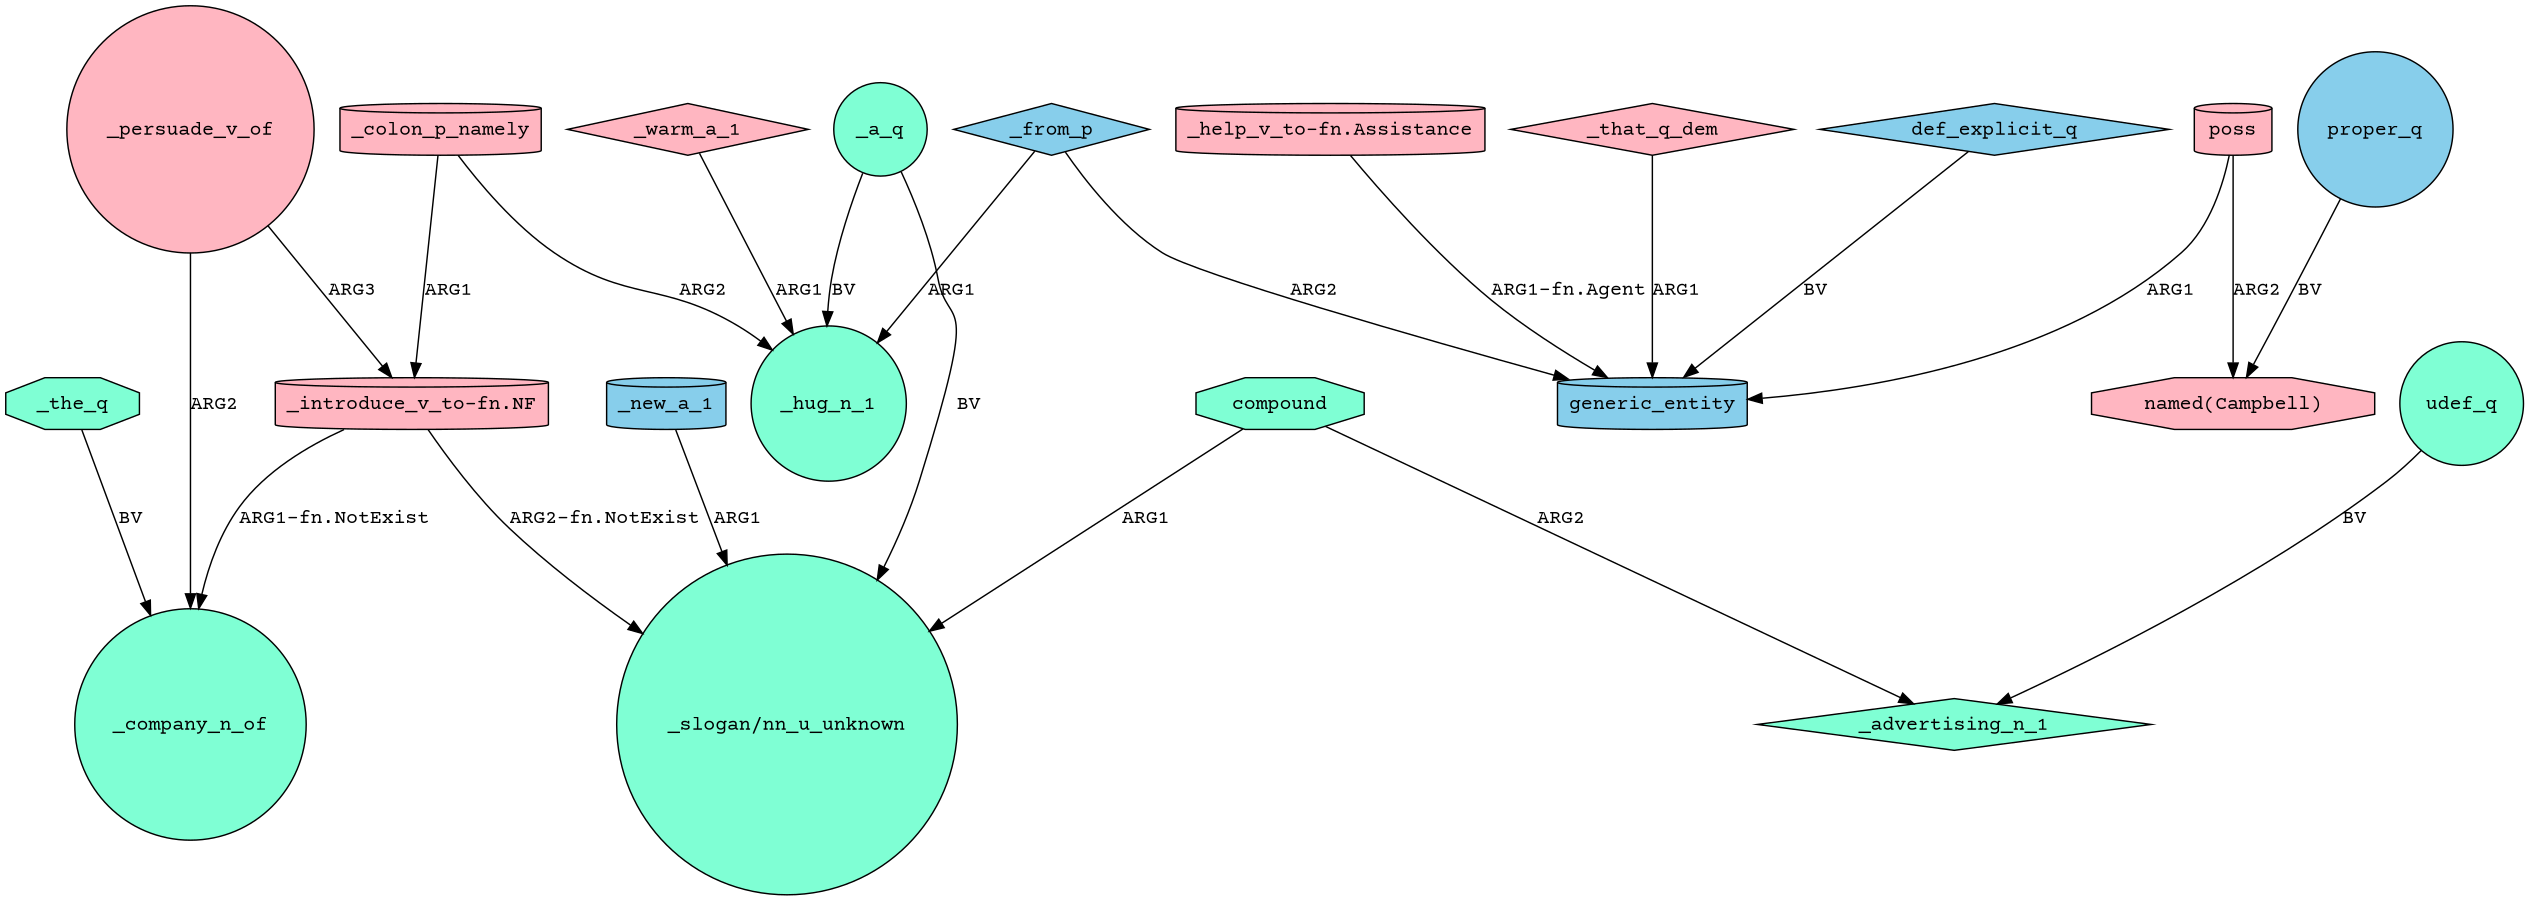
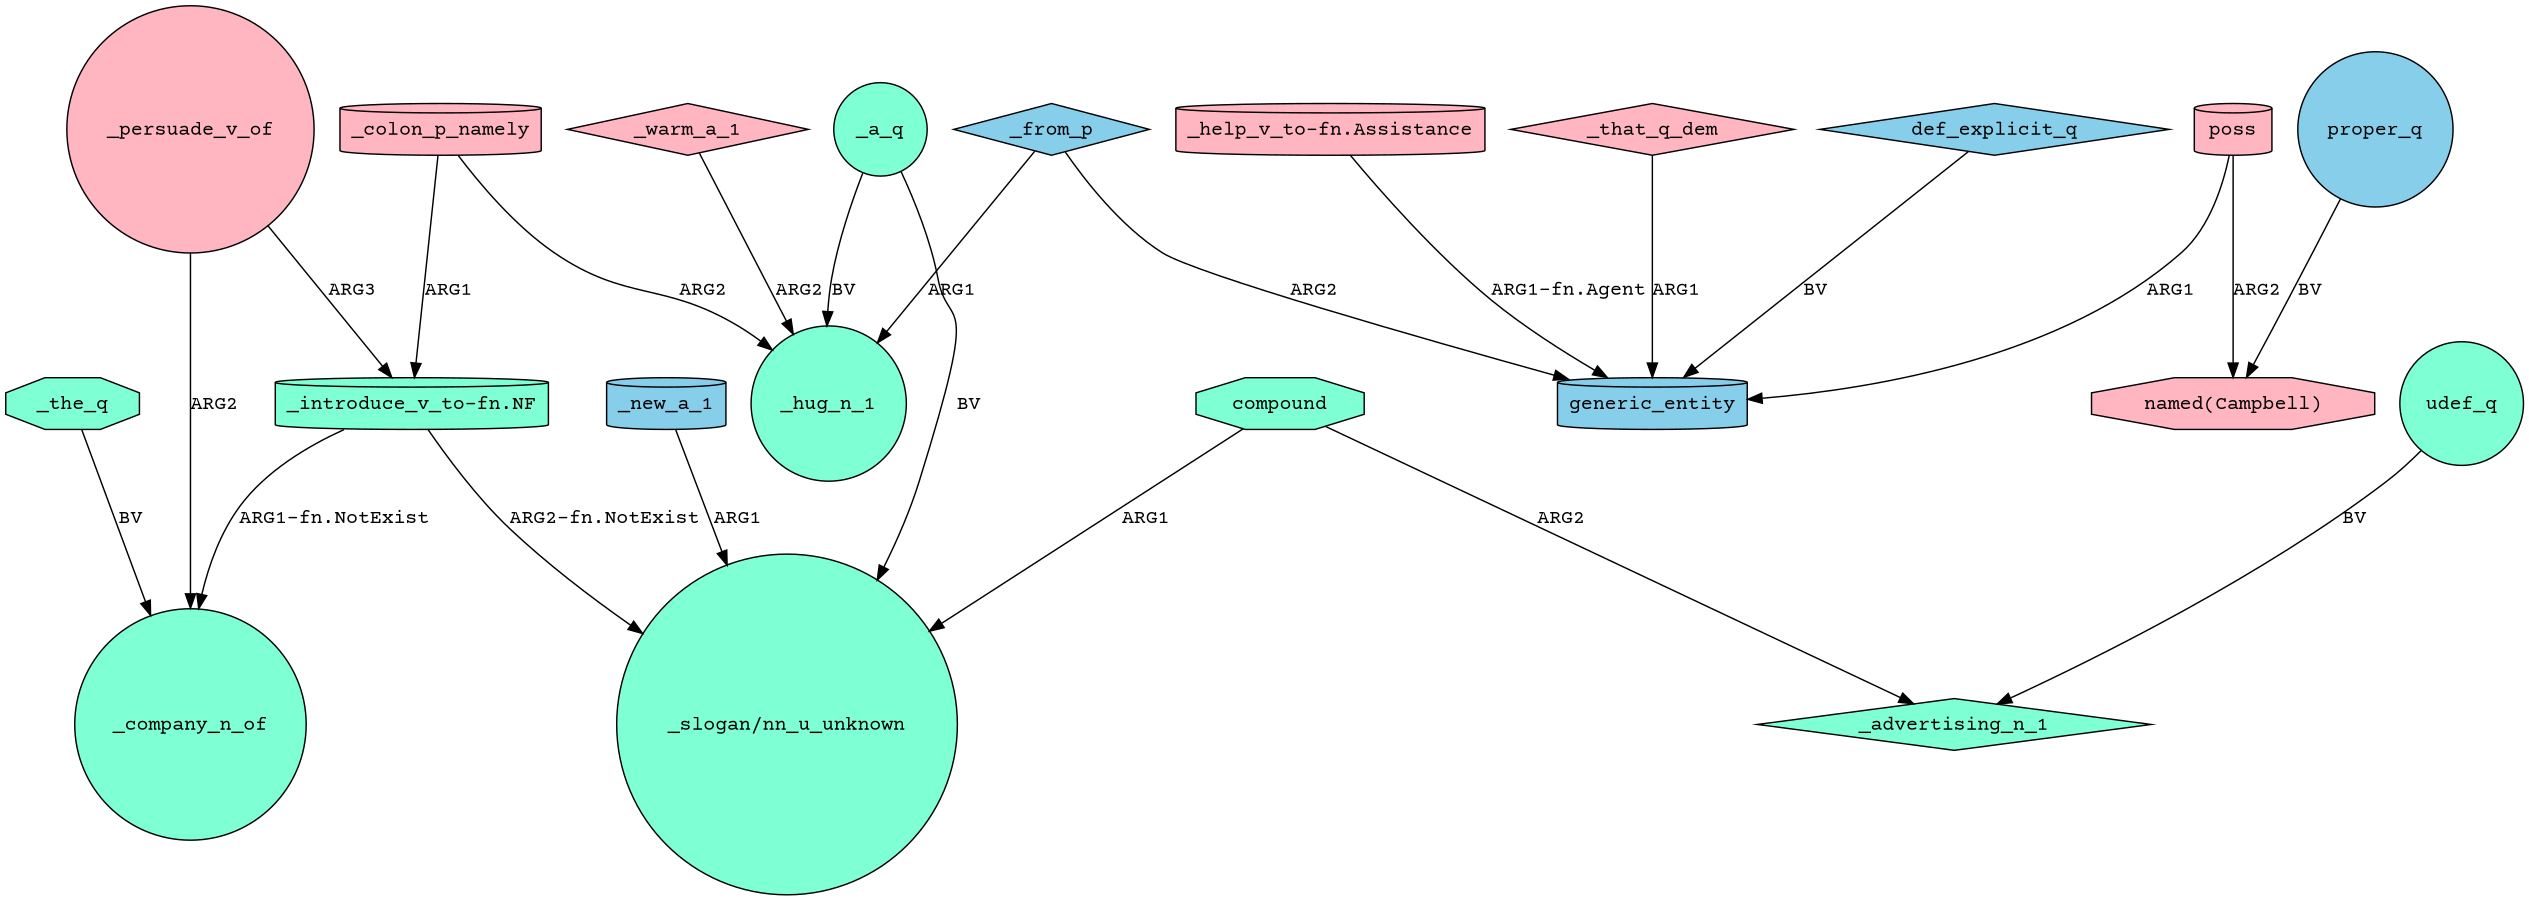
edge "_warm_a_1" -> "_hug_n_1": label "ARG1" -> "ARG2"
node "_introduce_v_to-fn.NF": fillcolor lightpink -> aquamarine
